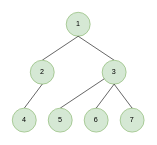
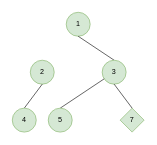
edge "1" -- "2": removed
edge "3" -- "6": removed
node "6": removed
node "7": shape ellipse -> diamond
